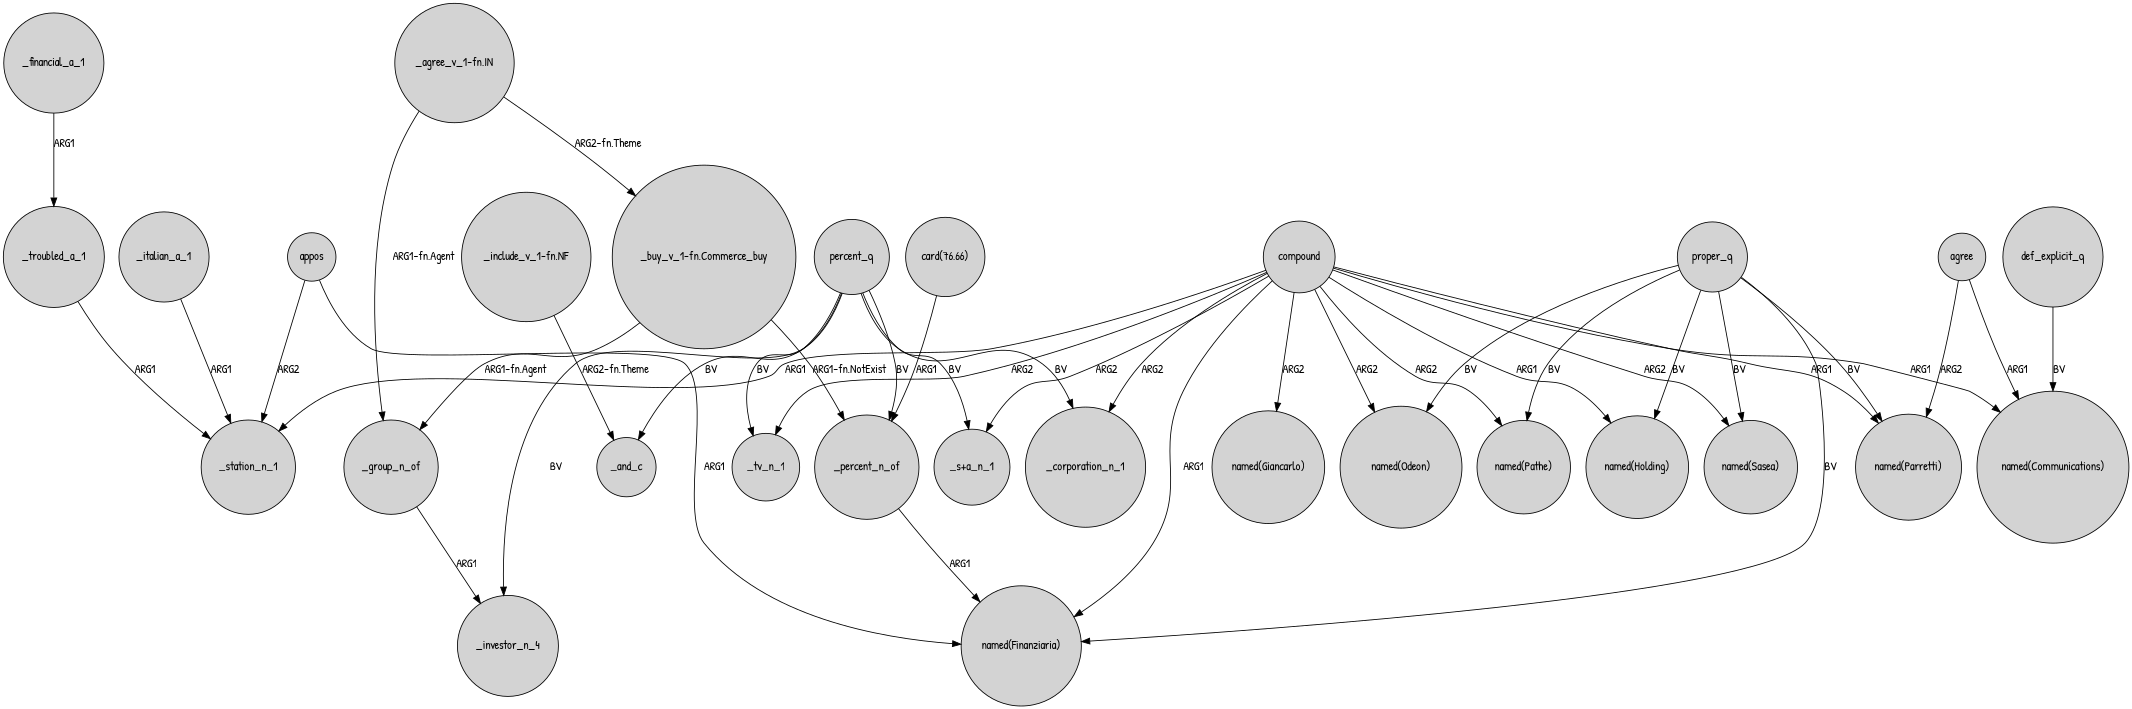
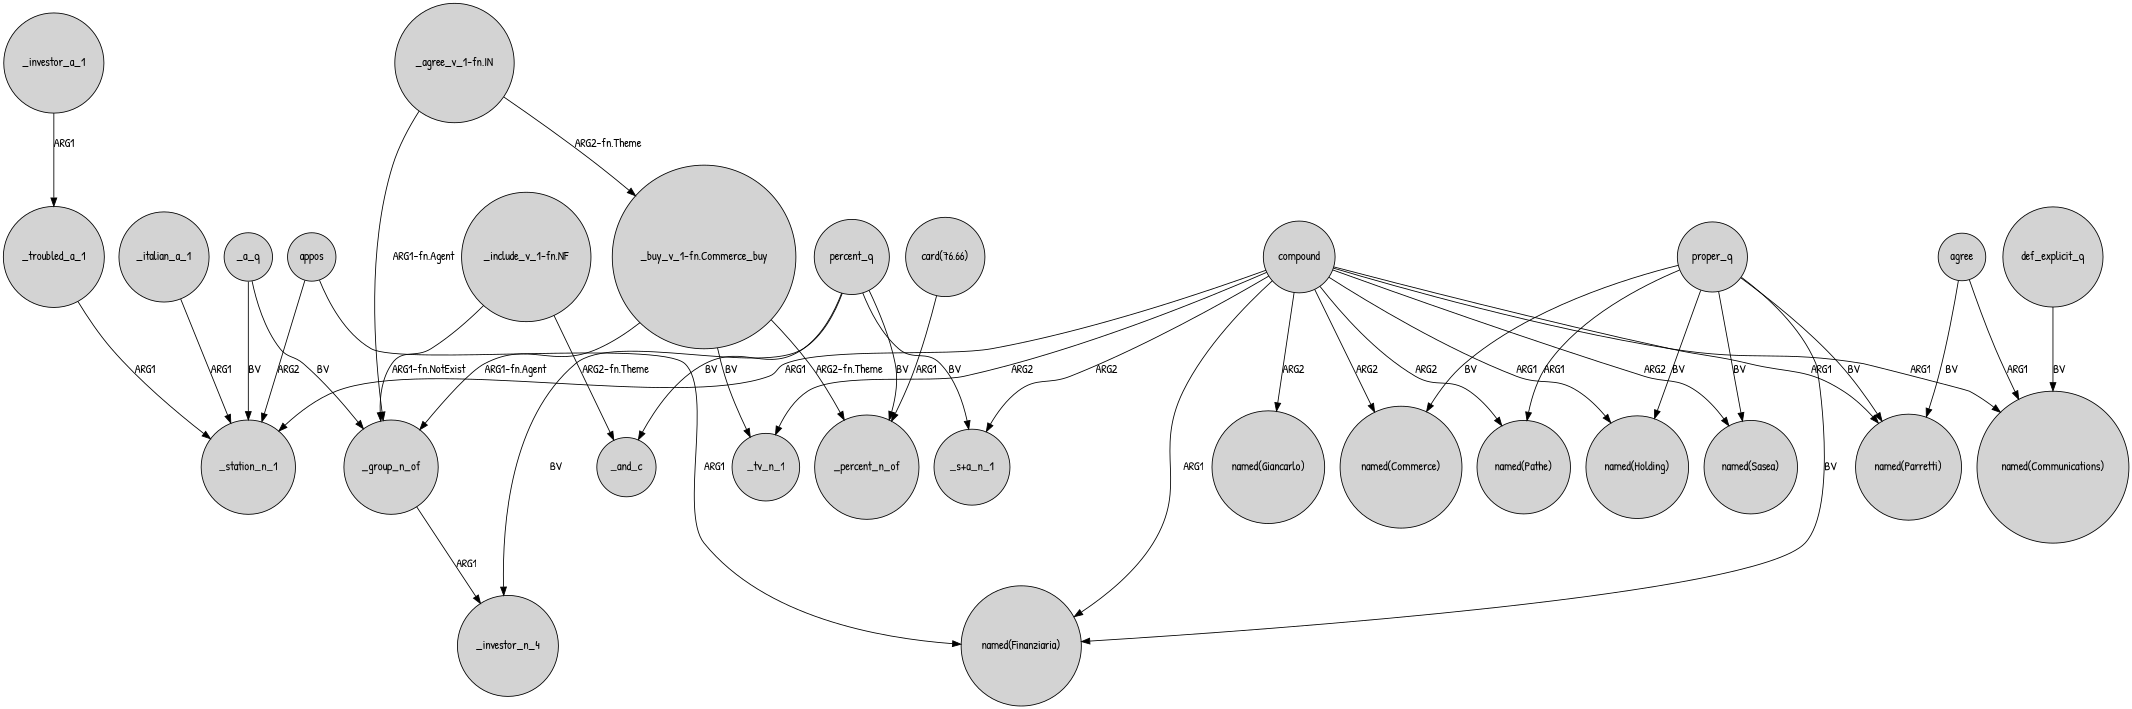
node "_financial_a_1": label "_financial_a_1" -> "_investor_a_1"
node "_a_q": added
edge "_include_v_1-fn.NF" -> "_group_n_of": added, label "ARG1-fn.NotExist"
edge "percent_q" -> "_tv_n_1": now "_buy_v_1-fn.Commerce_buy" -> "_tv_n_1"
edge "_buy_v_1-fn.Commerce_buy" -> "_percent_n_of": label "ARG1-fn.NotExist" -> "ARG2-fn.Theme"
edge "proper_q" -> "named(Pathe)": label "BV" -> "ARG1"
edge "agree" -> "named(Parretti)": label "ARG2" -> "BV"
node "_corporation_n_1": removed
node "named(Odeon)": label "named(Odeon)" -> "named(Commerce)"
edge "_percent_n_of" -> "named(Finanziaria)": removed, label "ARG1"
